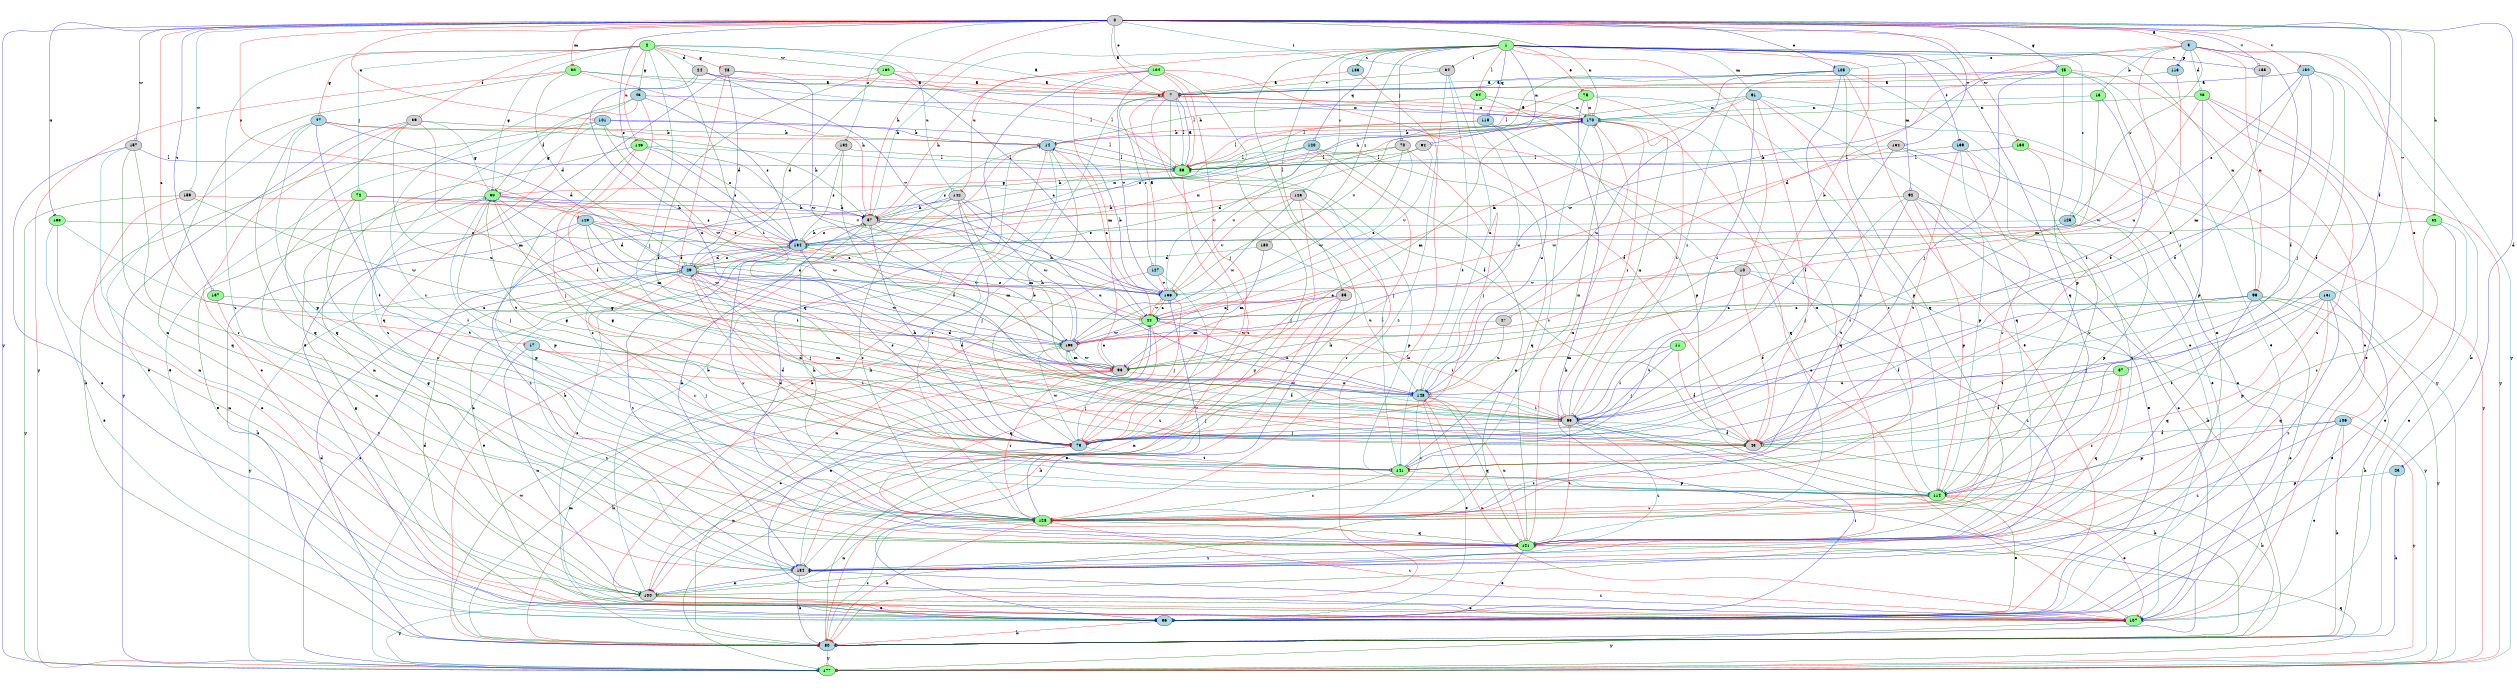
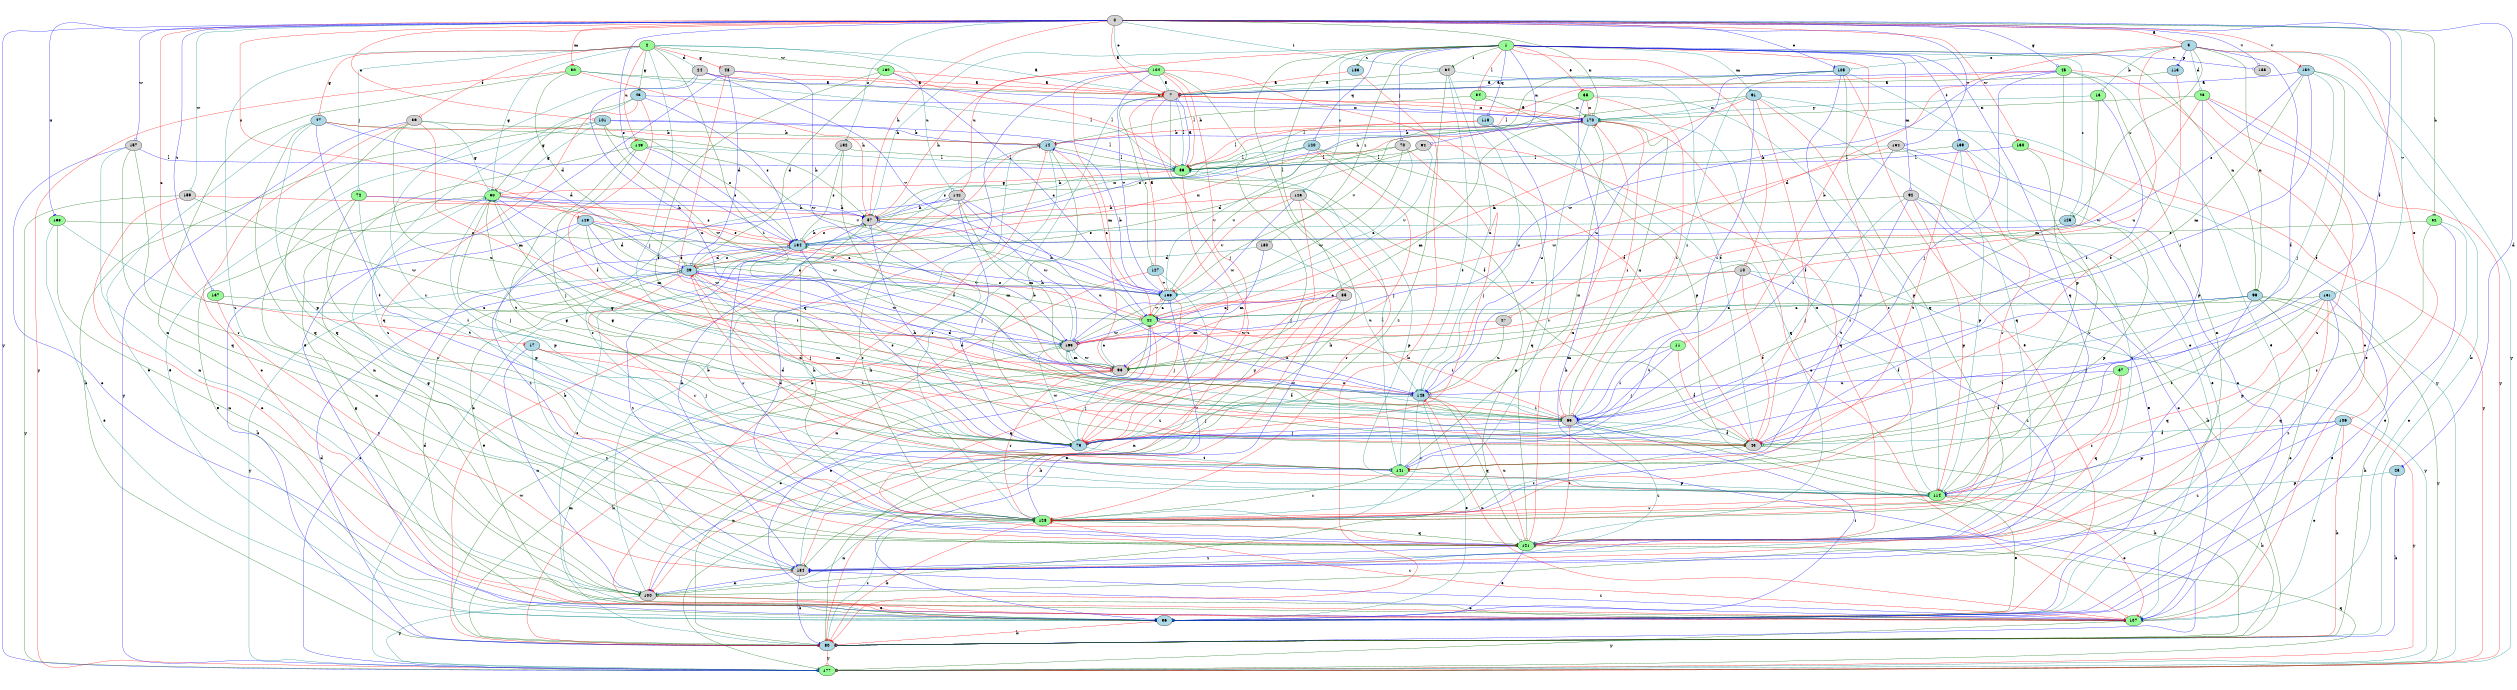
edge "104" -> "7": added, label "a"
edge "64" -> "7": label "v" -> "a"
node "75": label "75" -> "35"
edge "13" -> "170": label "x" -> "y"
edge "46" -> "50": label "f" -> "g"
edge "3" -> "96": color red -> darkgreen
edge "155" -> "43": now "64" -> "43"
edge "146" -> "73": color red -> darkgreen
edge "64" -> "184": color teal -> darkgreen
